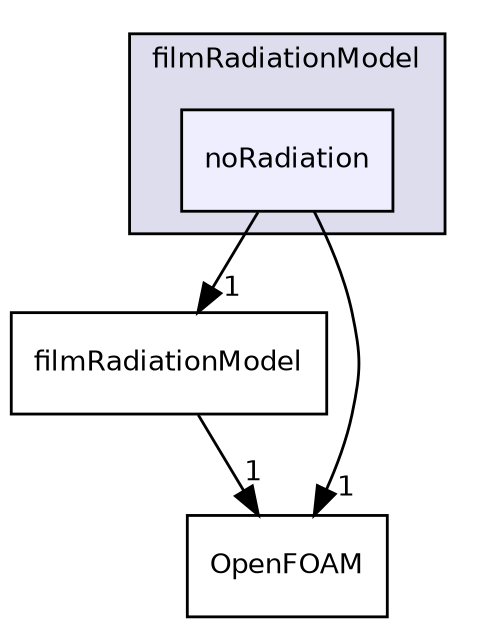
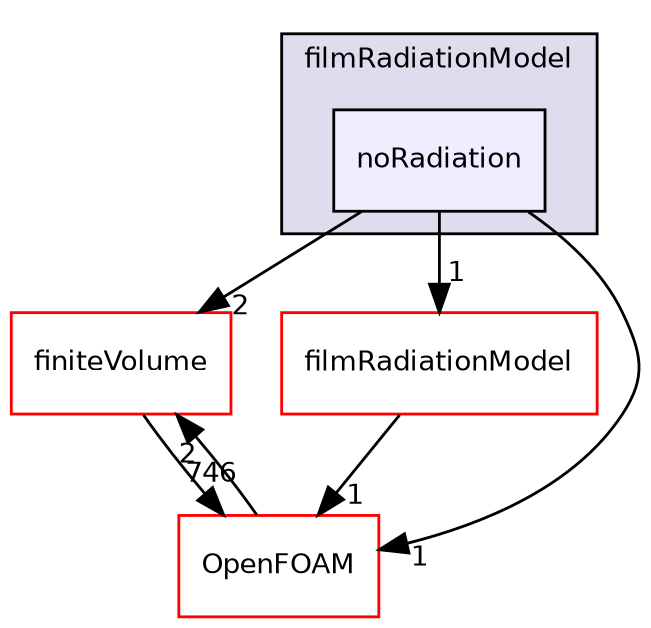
node "finiteVolume": added
node "filmRadiationModel": color black -> red
node "OpenFOAM": color black -> red
